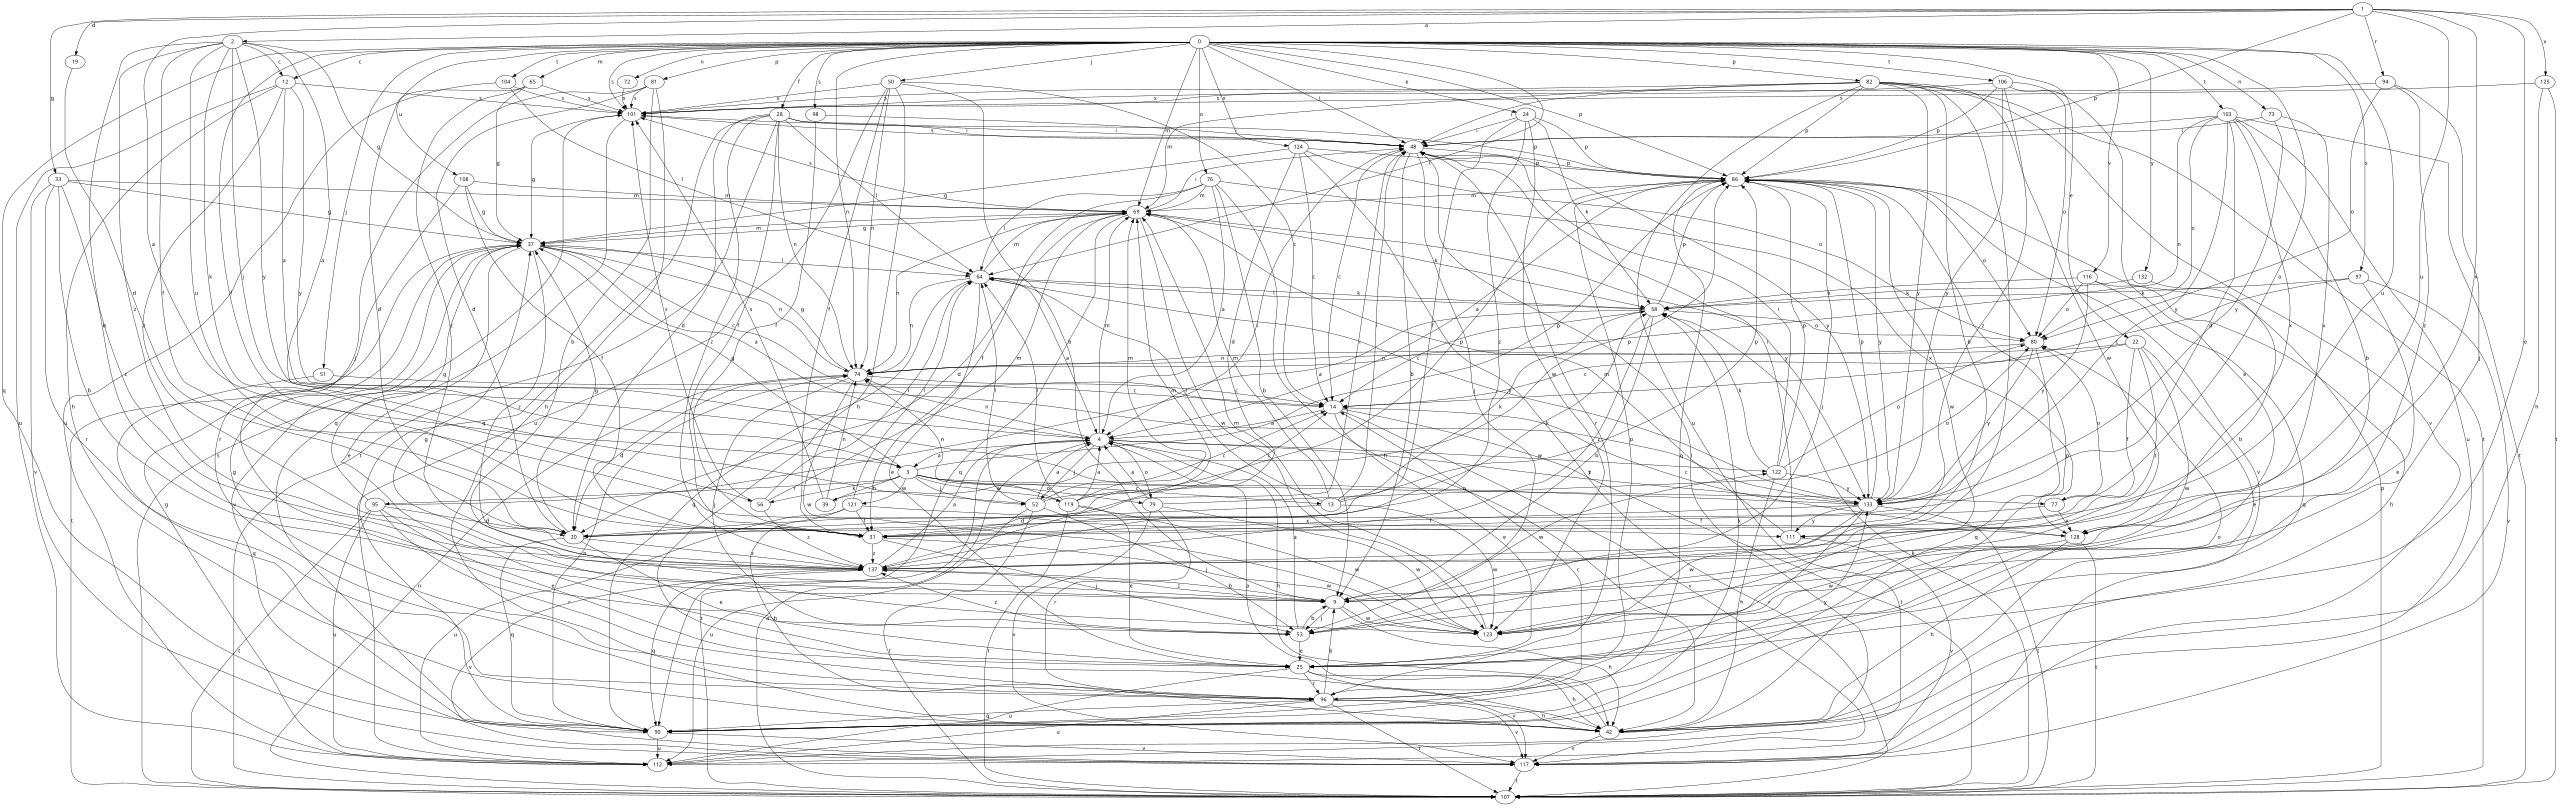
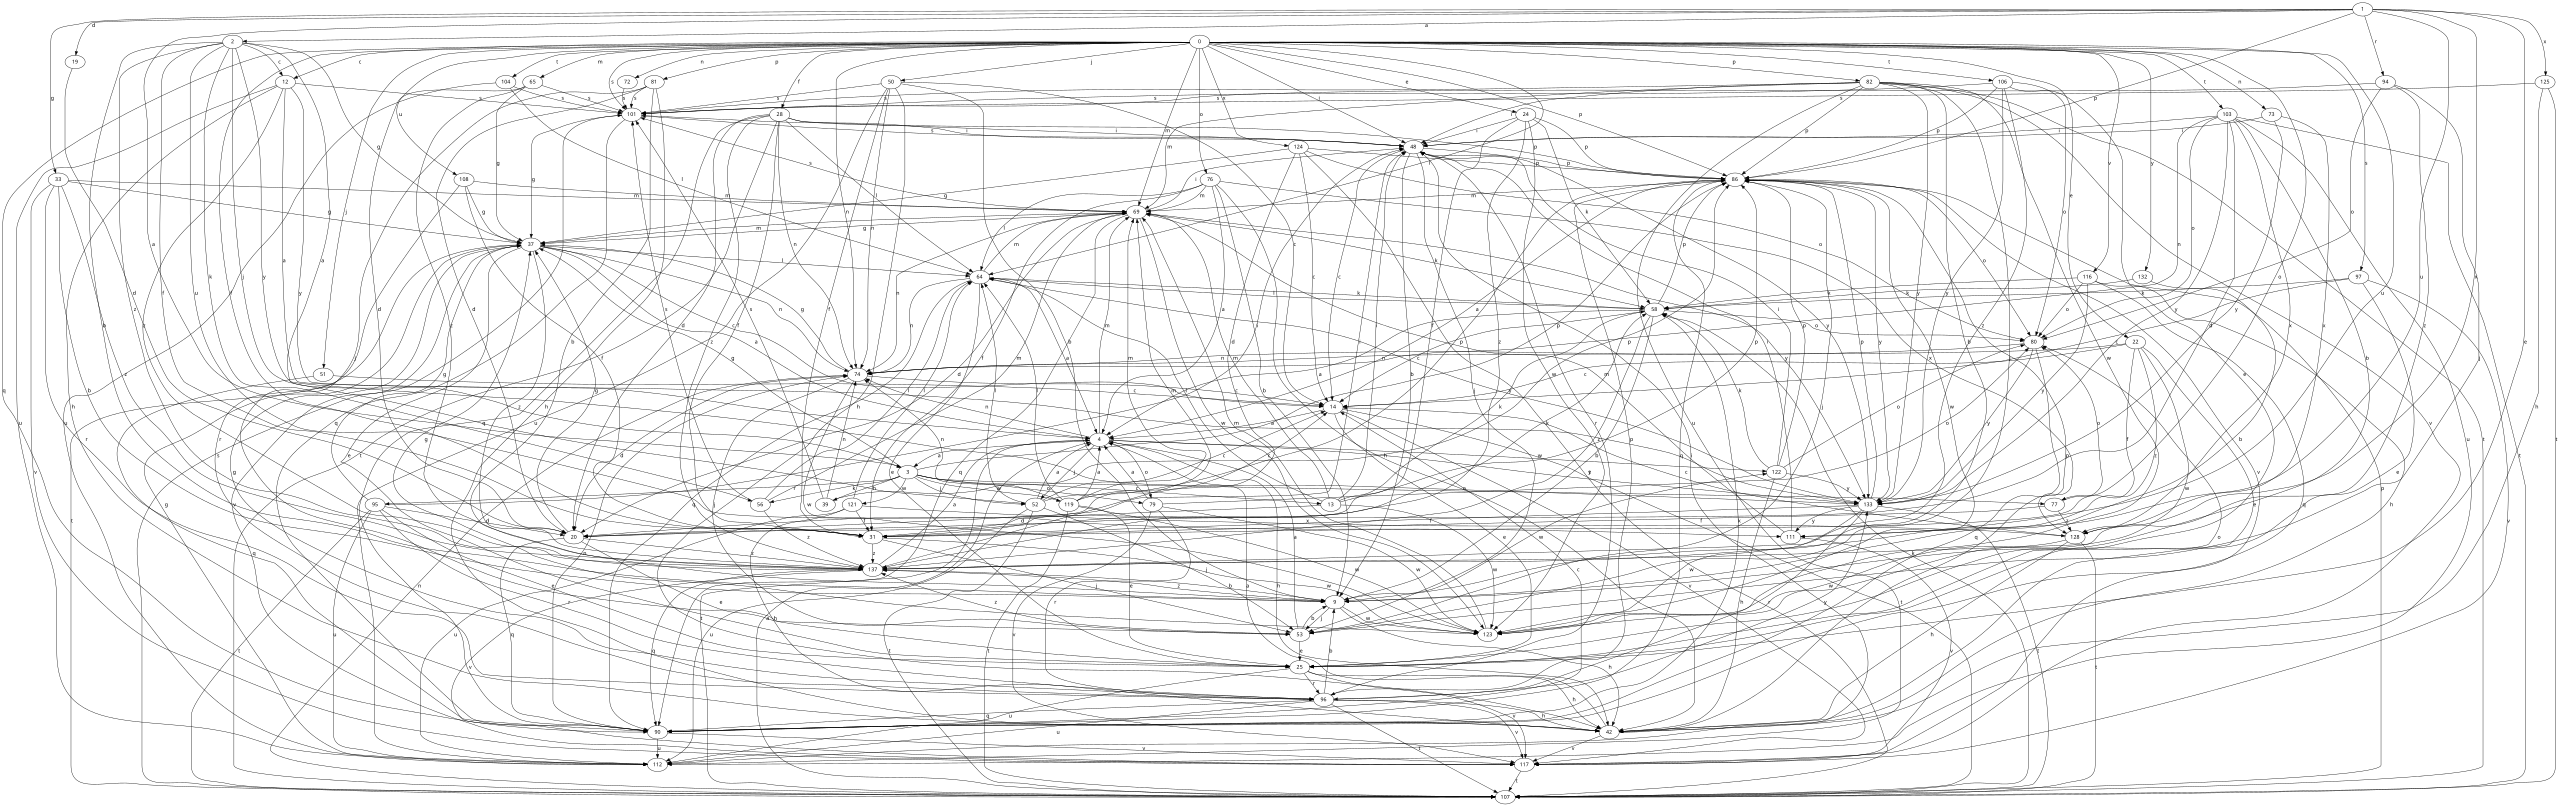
node "98": removed
edge "77" -> "128": label "x" -> "z"
